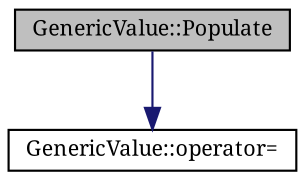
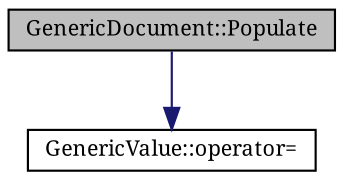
node "GenericValue::Populate": label "GenericValue::Populate" -> "GenericDocument::Populate"
